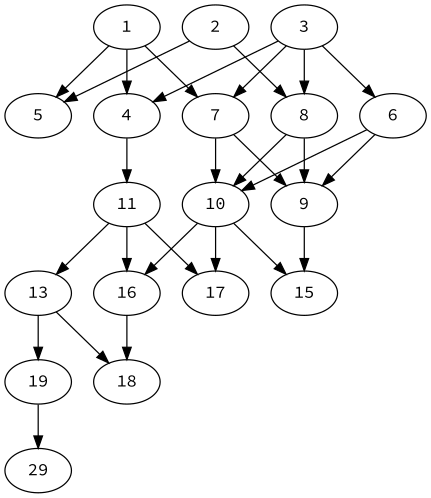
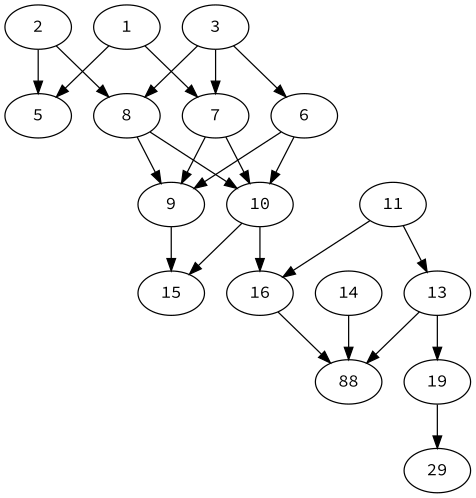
node "4": removed
node "17": removed
node "14": added
node "18": label "18" -> "88"
